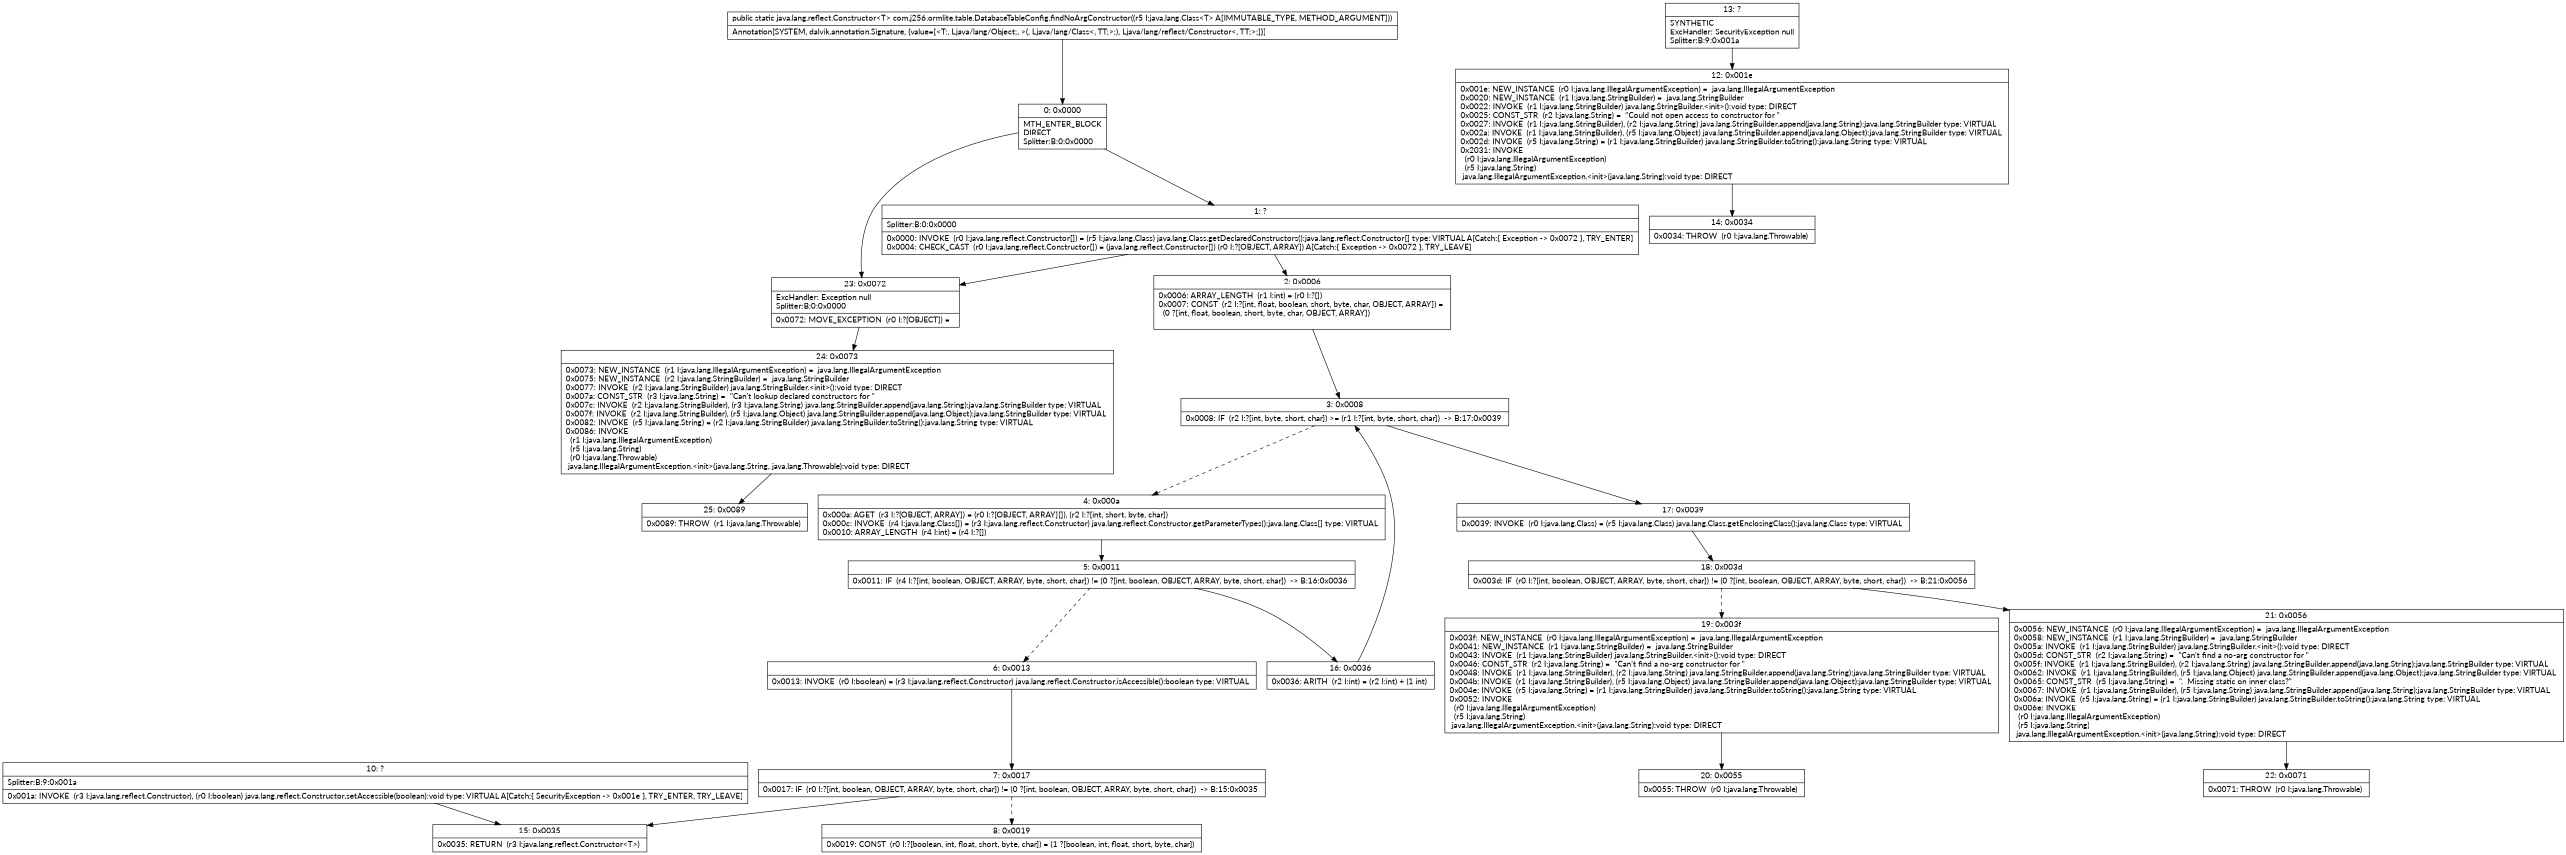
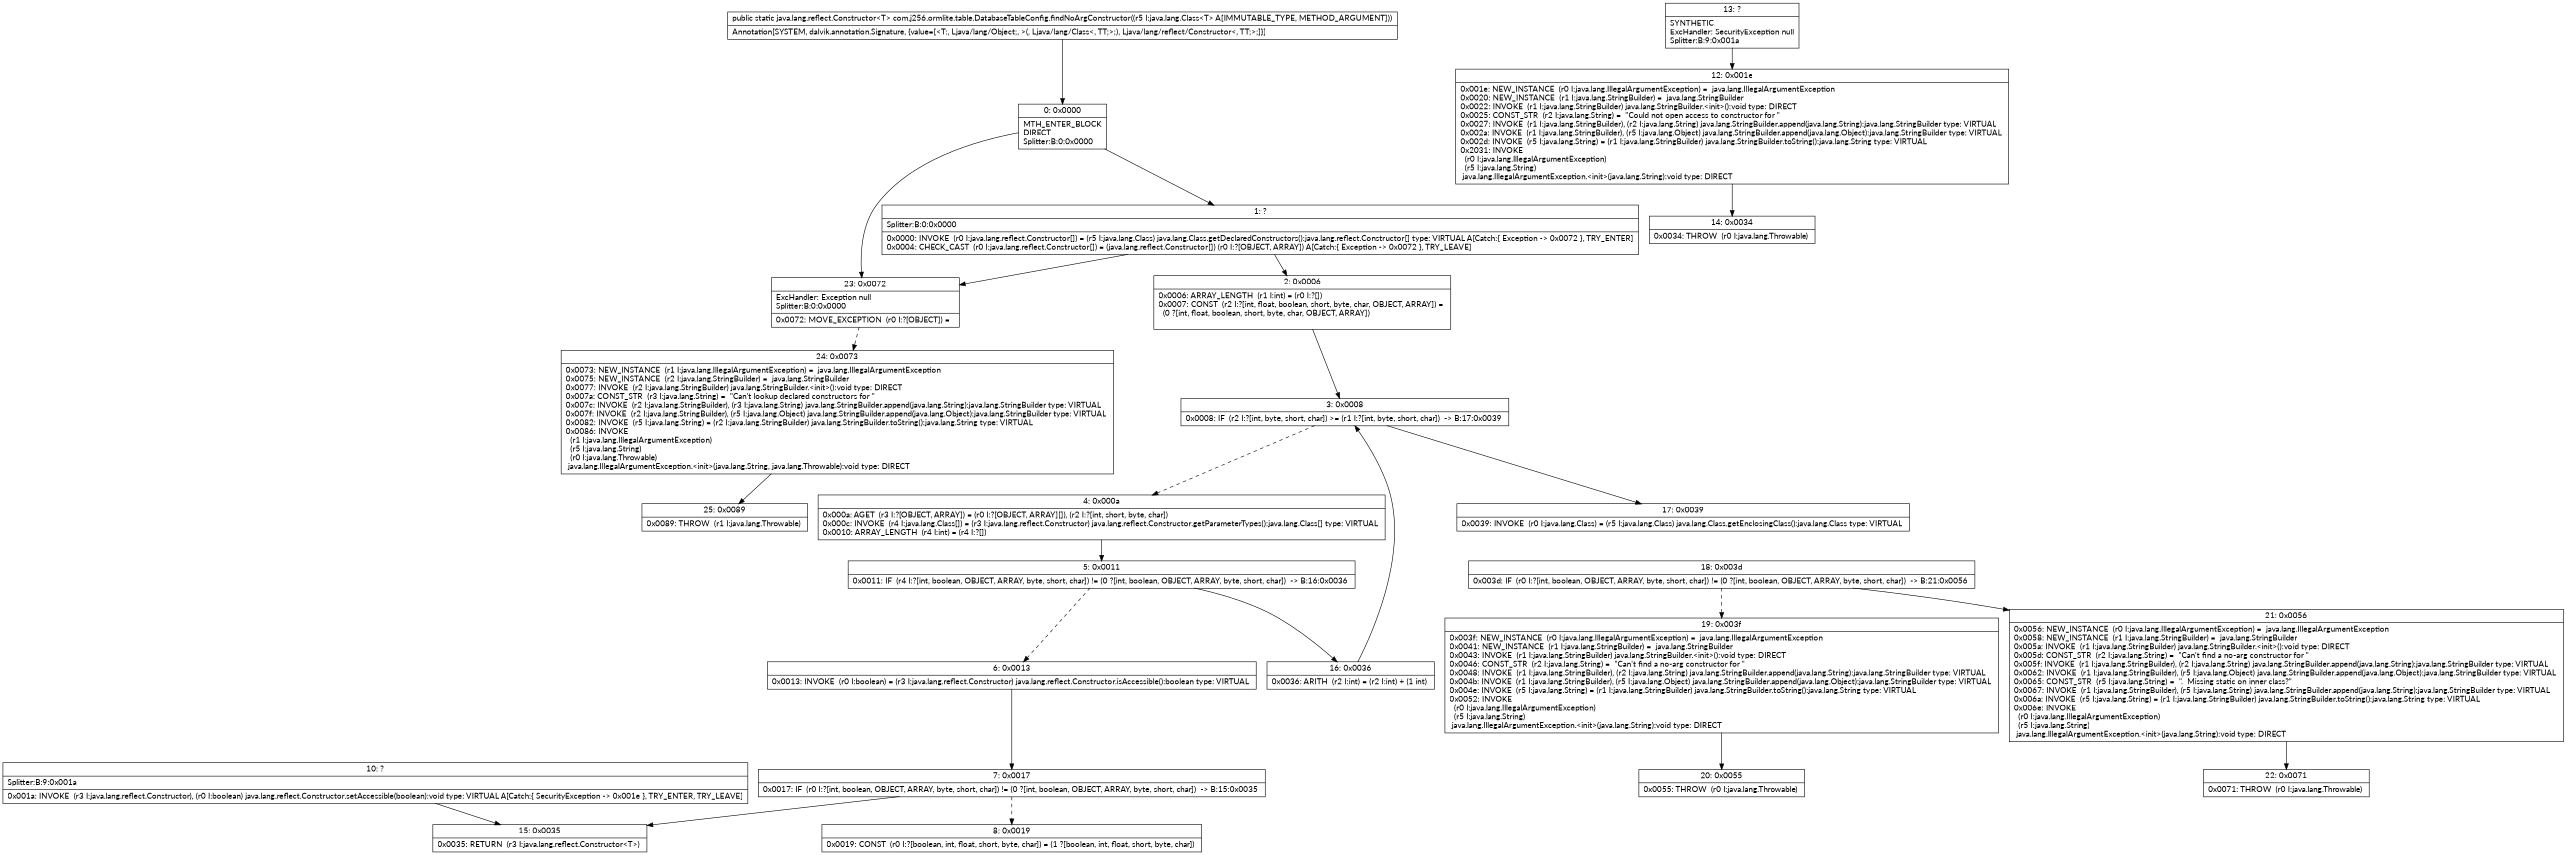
edge "23: 0x0072" -> "24: 0x0073": style solid -> dashed
edge "17: 0x0039" -> "18: 0x003d": removed
